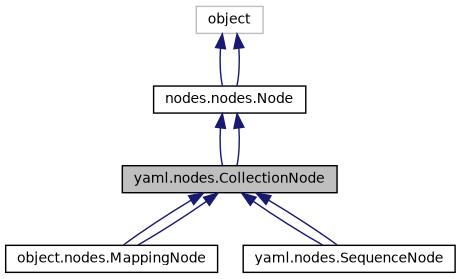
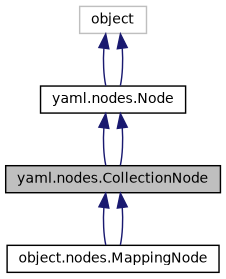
node "nodes.nodes.Node": label "nodes.nodes.Node" -> "yaml.nodes.Node"
node "yaml.nodes.SequenceNode": removed
